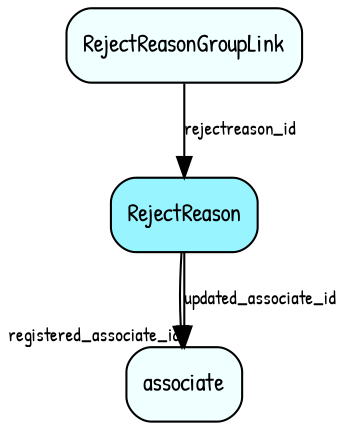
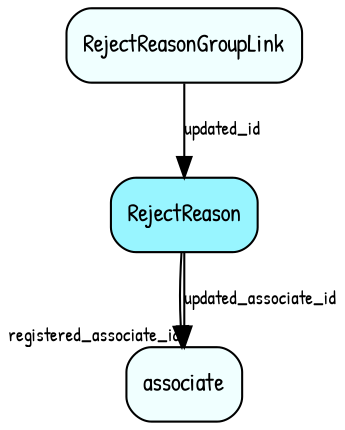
edge "RejectReasonGroupLink" -> "RejectReason": label "rejectreason_id" -> "updated_id"
